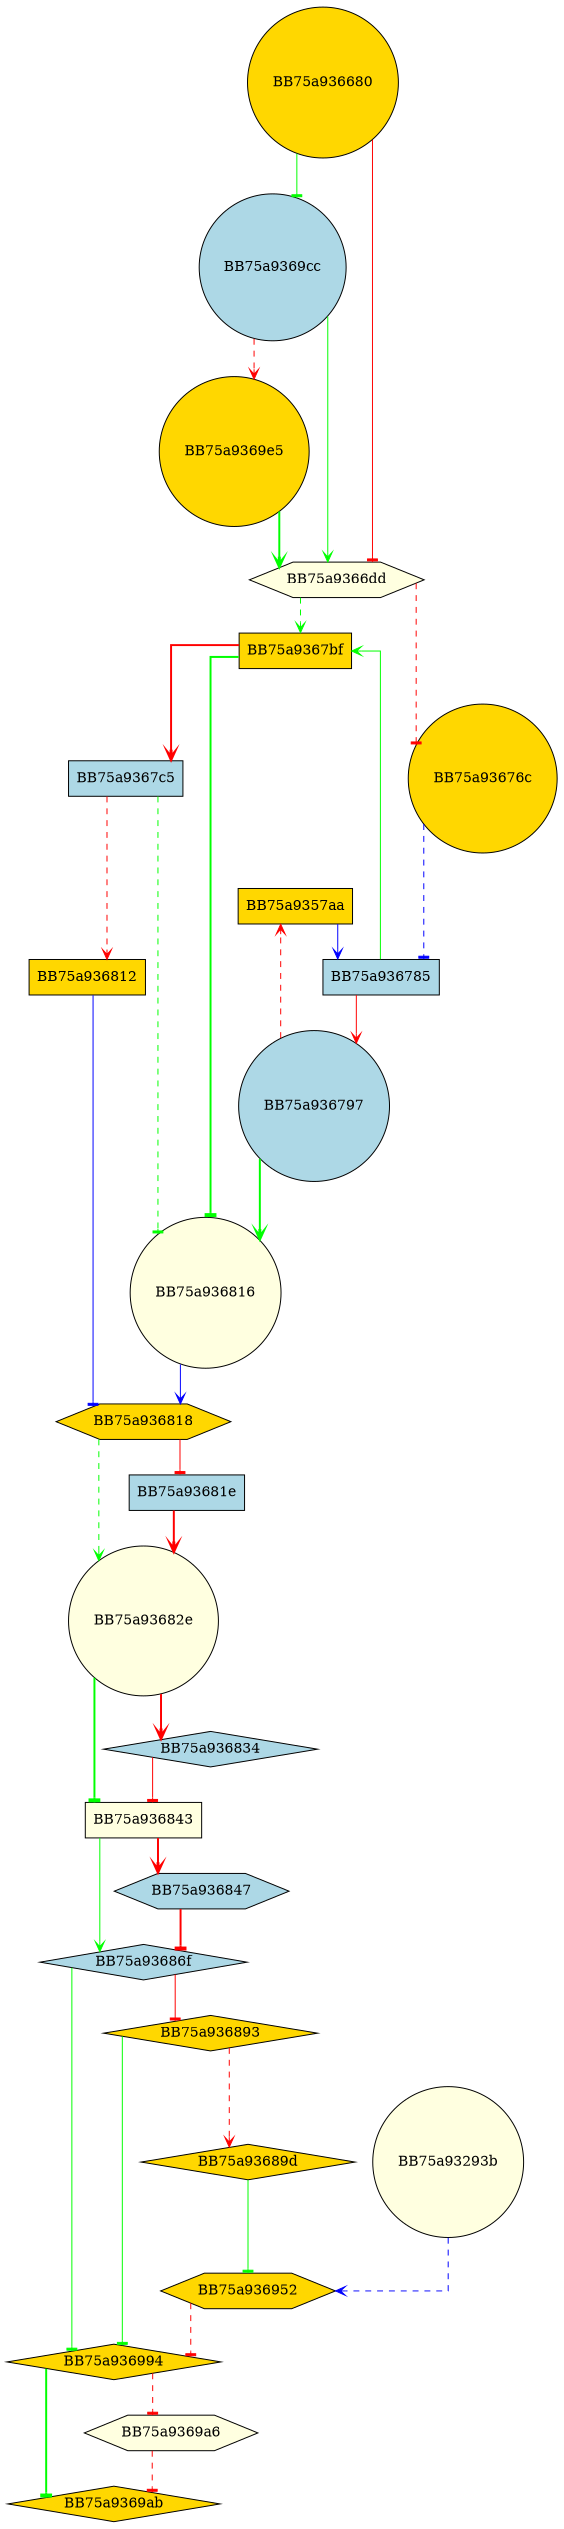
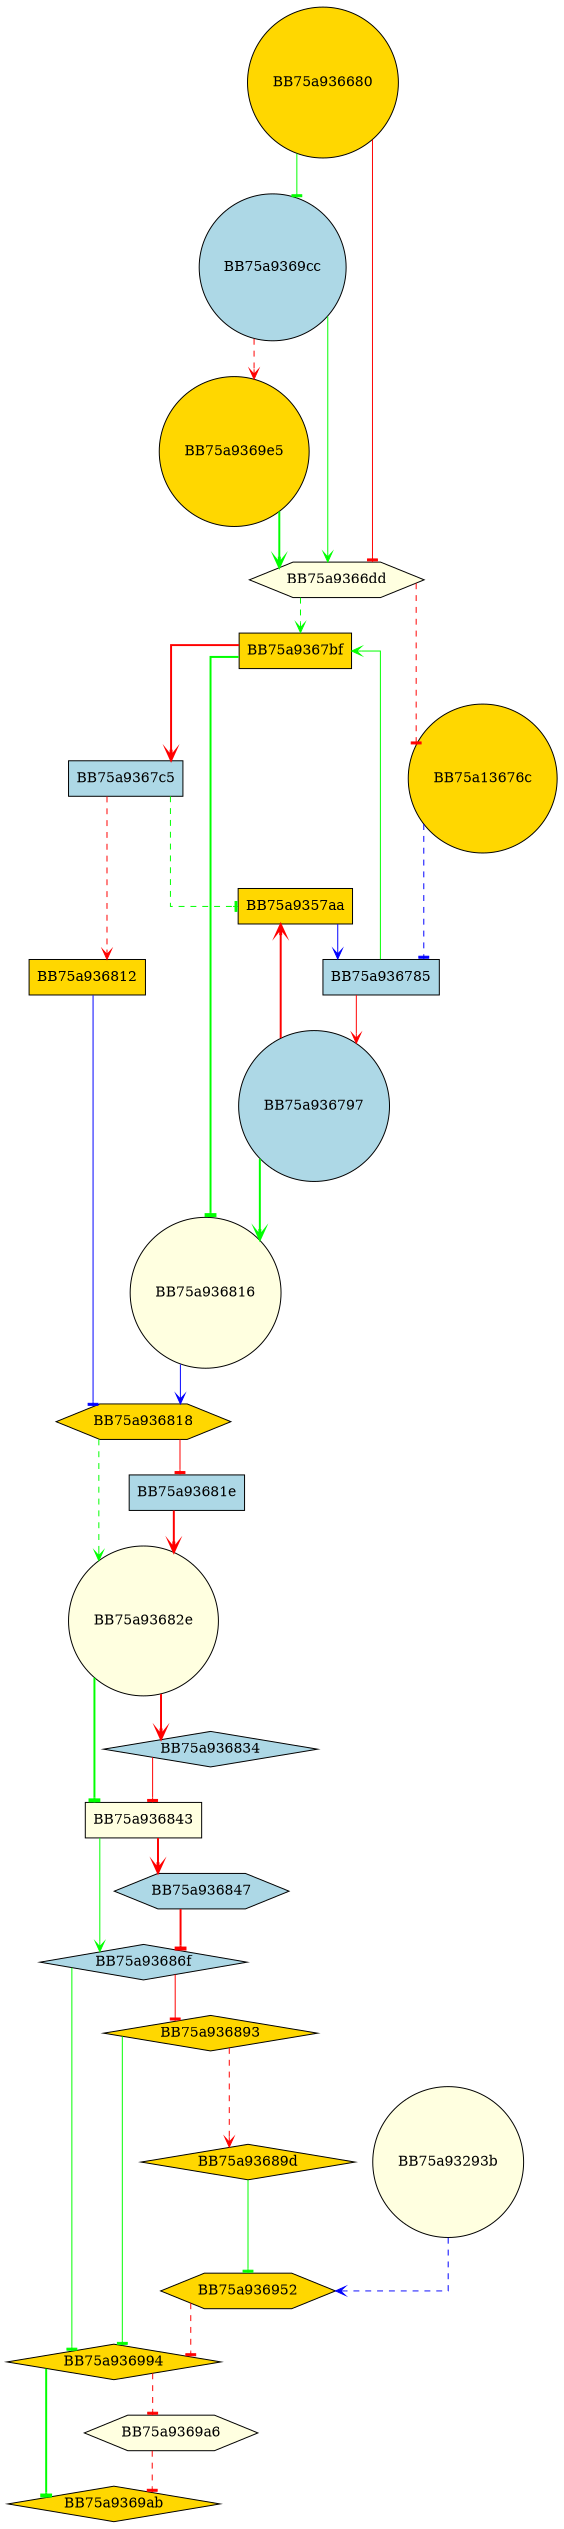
node "BB75a93676c": label "BB75a93676c" -> "BB75a13676c"
edge "BB75a936797" -> "BB75a9357aa": style dashed -> bold
edge "BB75a9367c5" -> "BB75a936816": now "BB75a9367c5" -> "BB75a9357aa"
